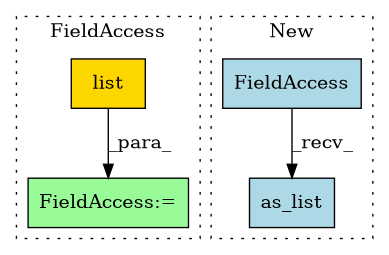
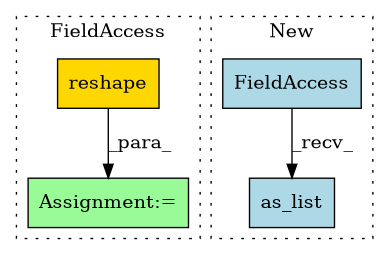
node "list": label "list" -> "reshape"
node "FieldAccess:=": label "FieldAccess:=" -> "Assignment:="
